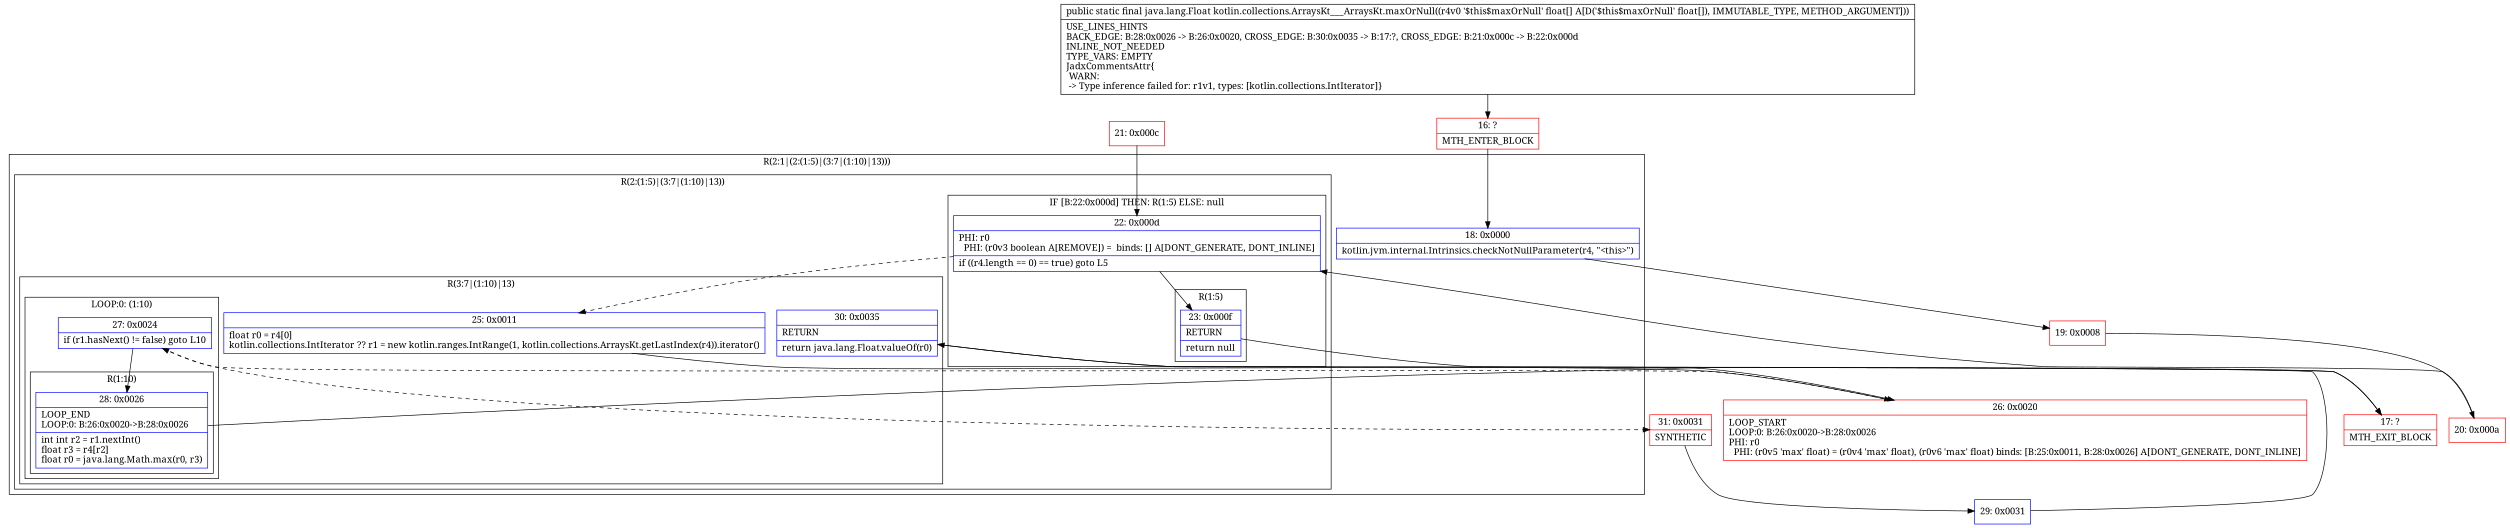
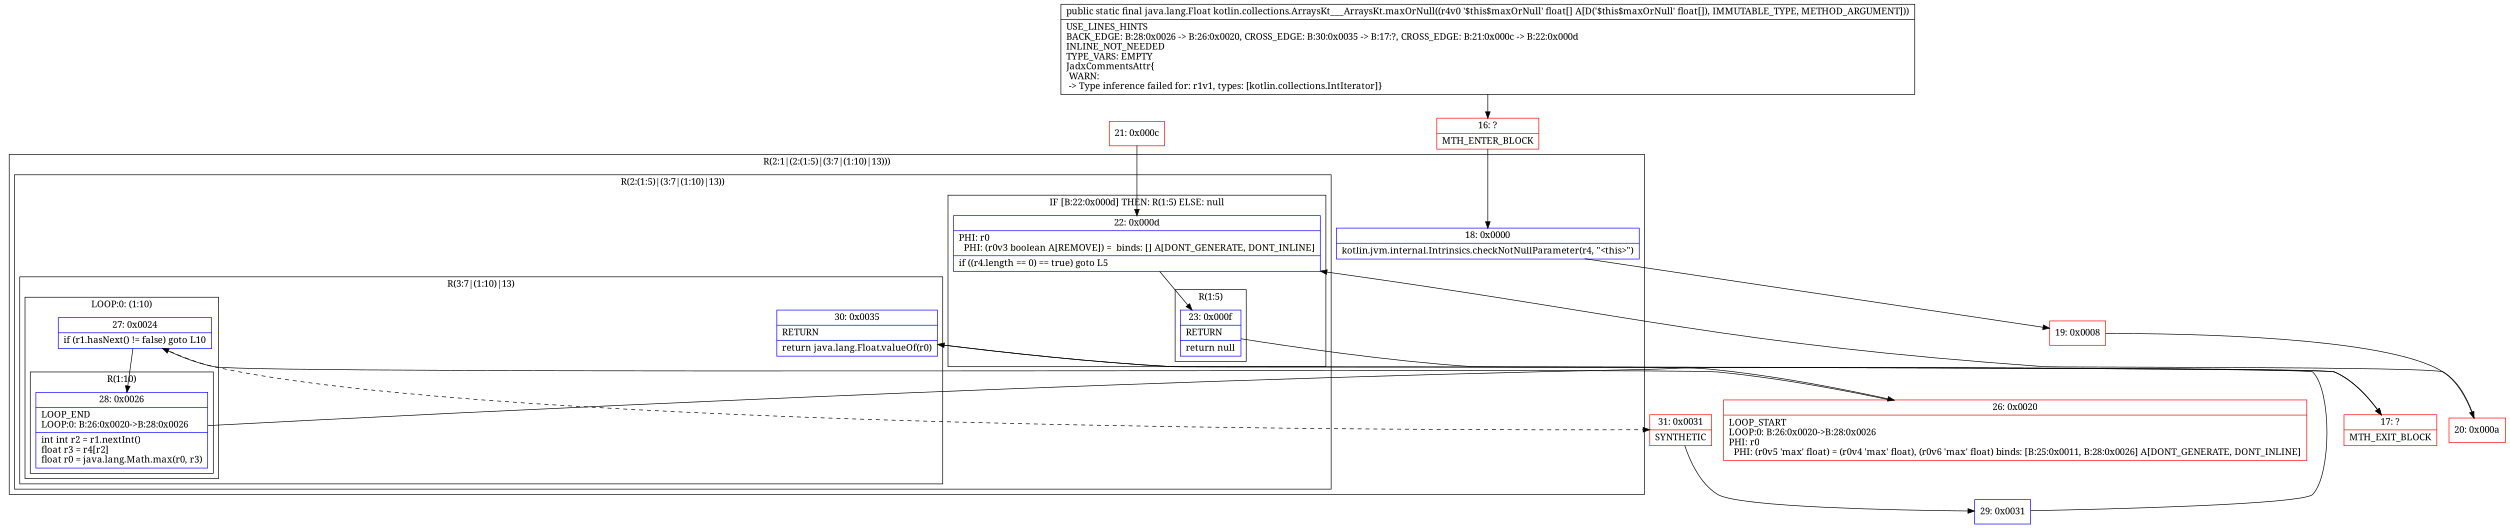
node "25: 0x0011": removed
edge "26: 0x0020" -> "27: 0x0024": style dashed -> solid
